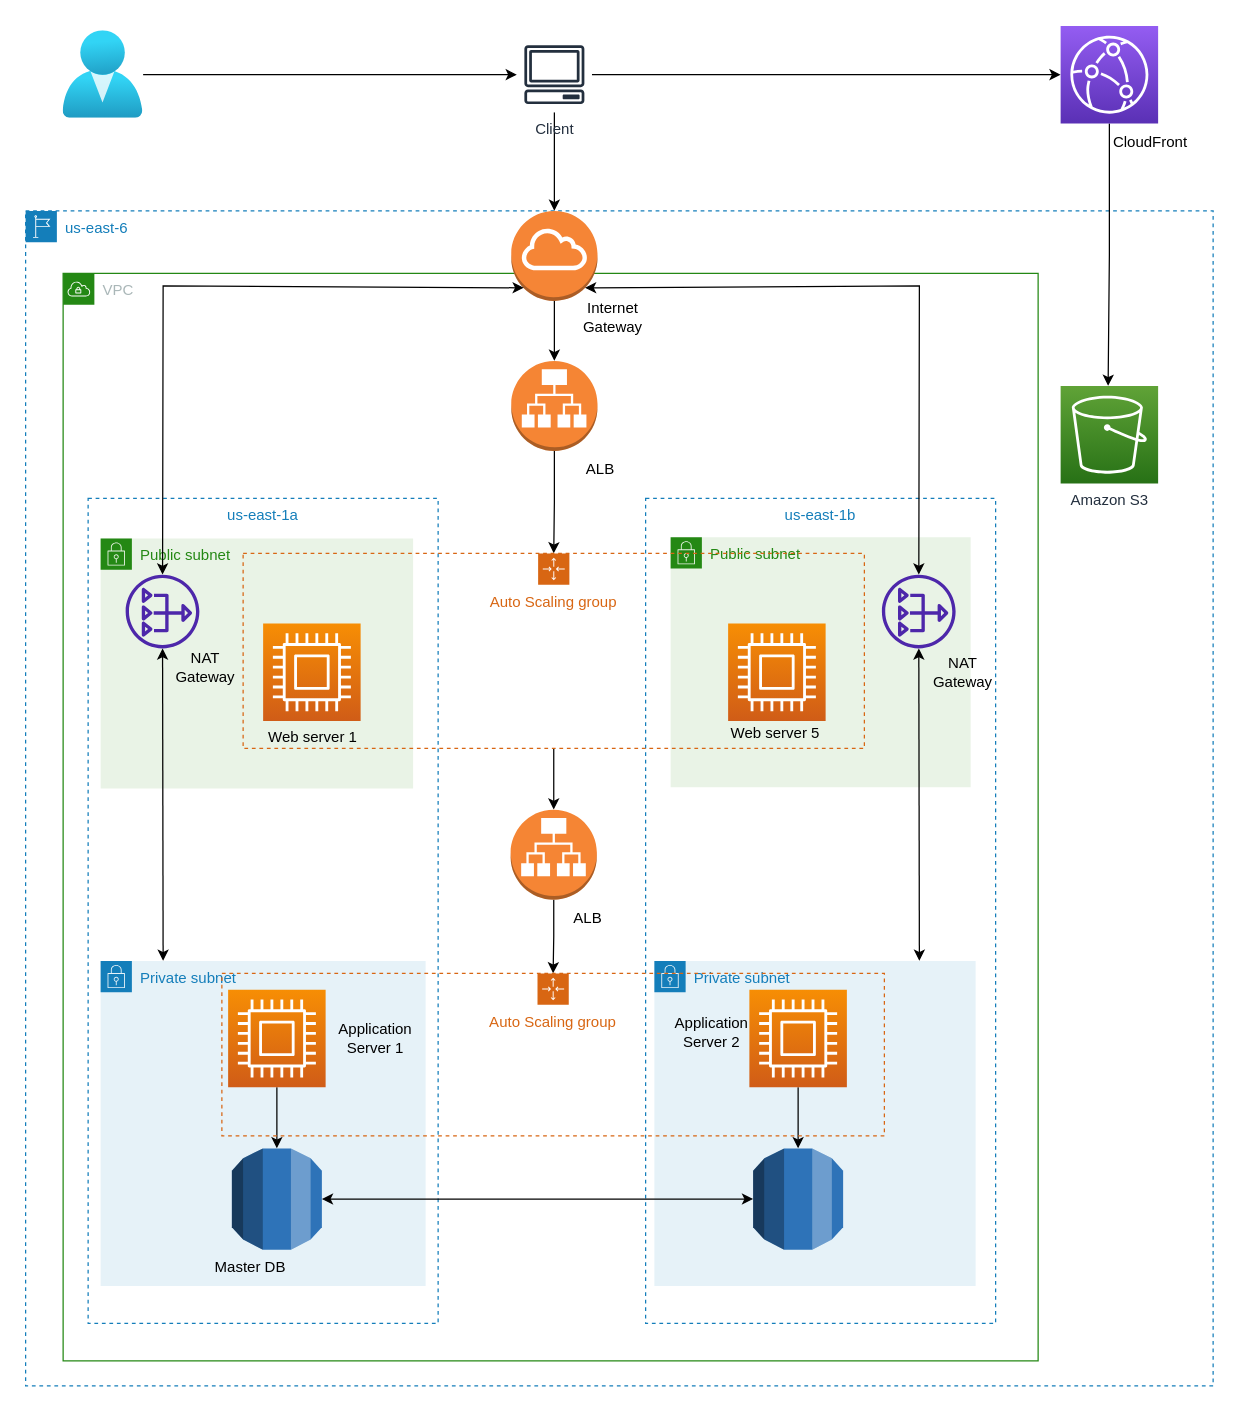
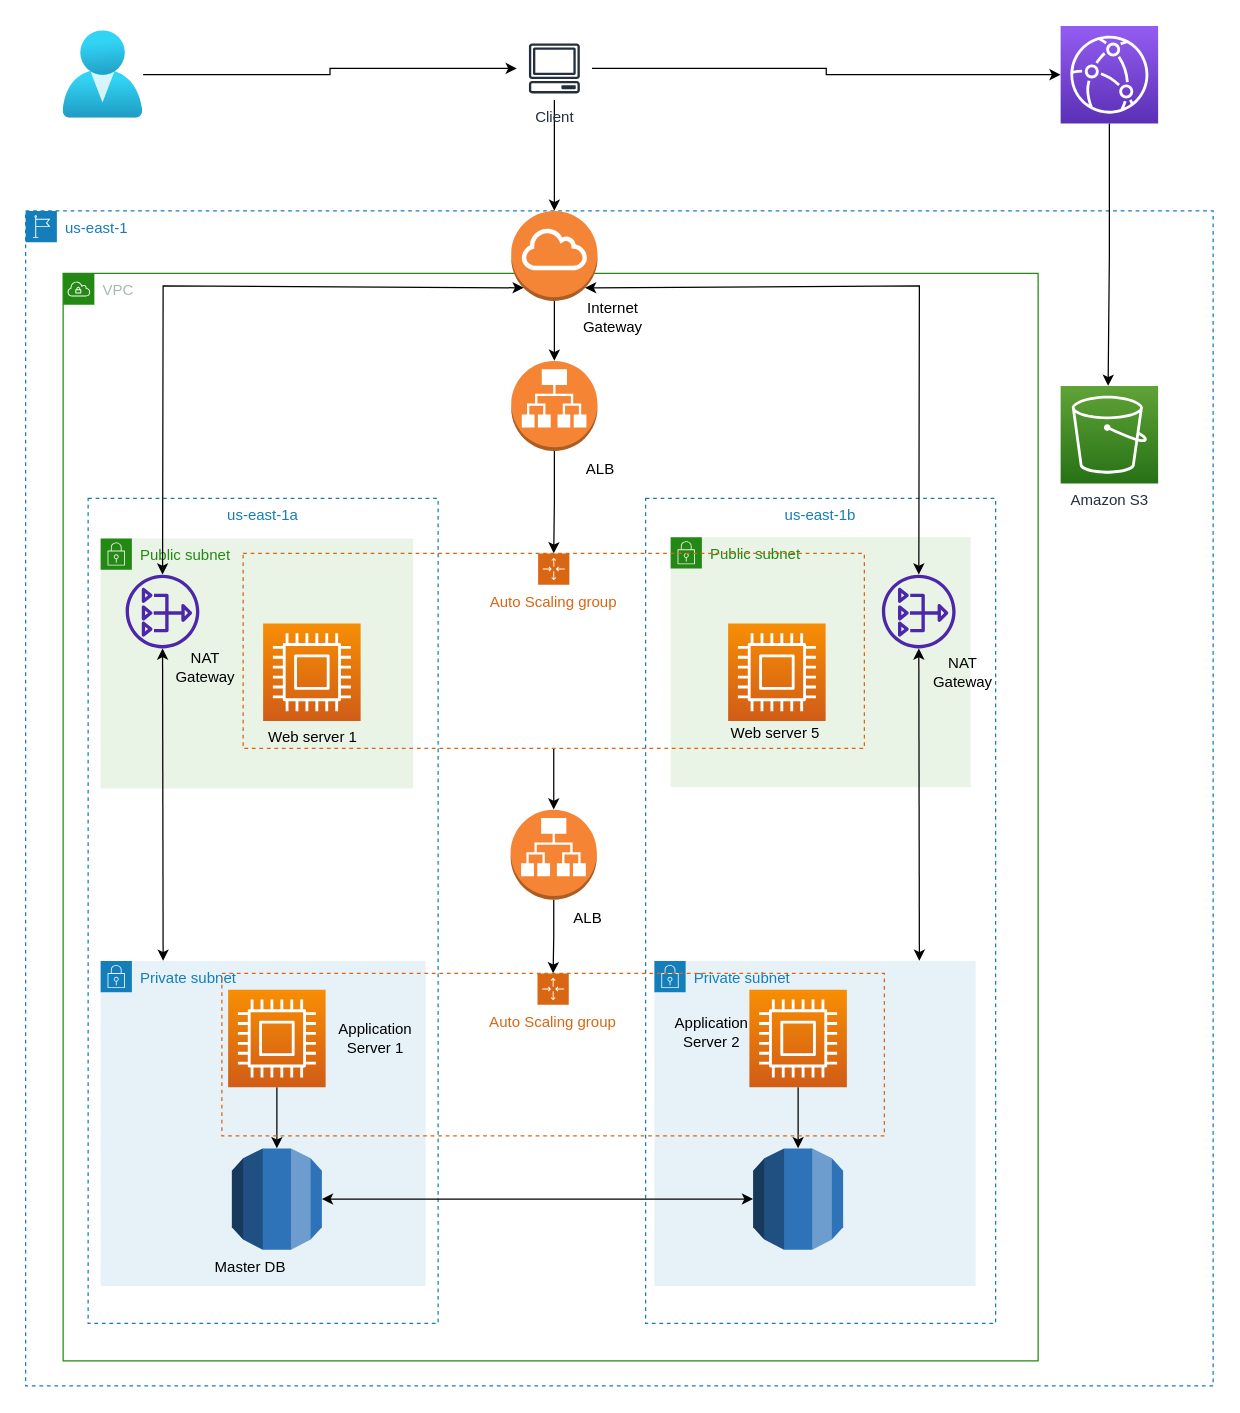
node "Client": size 75x75 -> 75x63
node "CloudFront": removed
node "us-east-6": label "us-east-6" -> "us-east-1"
